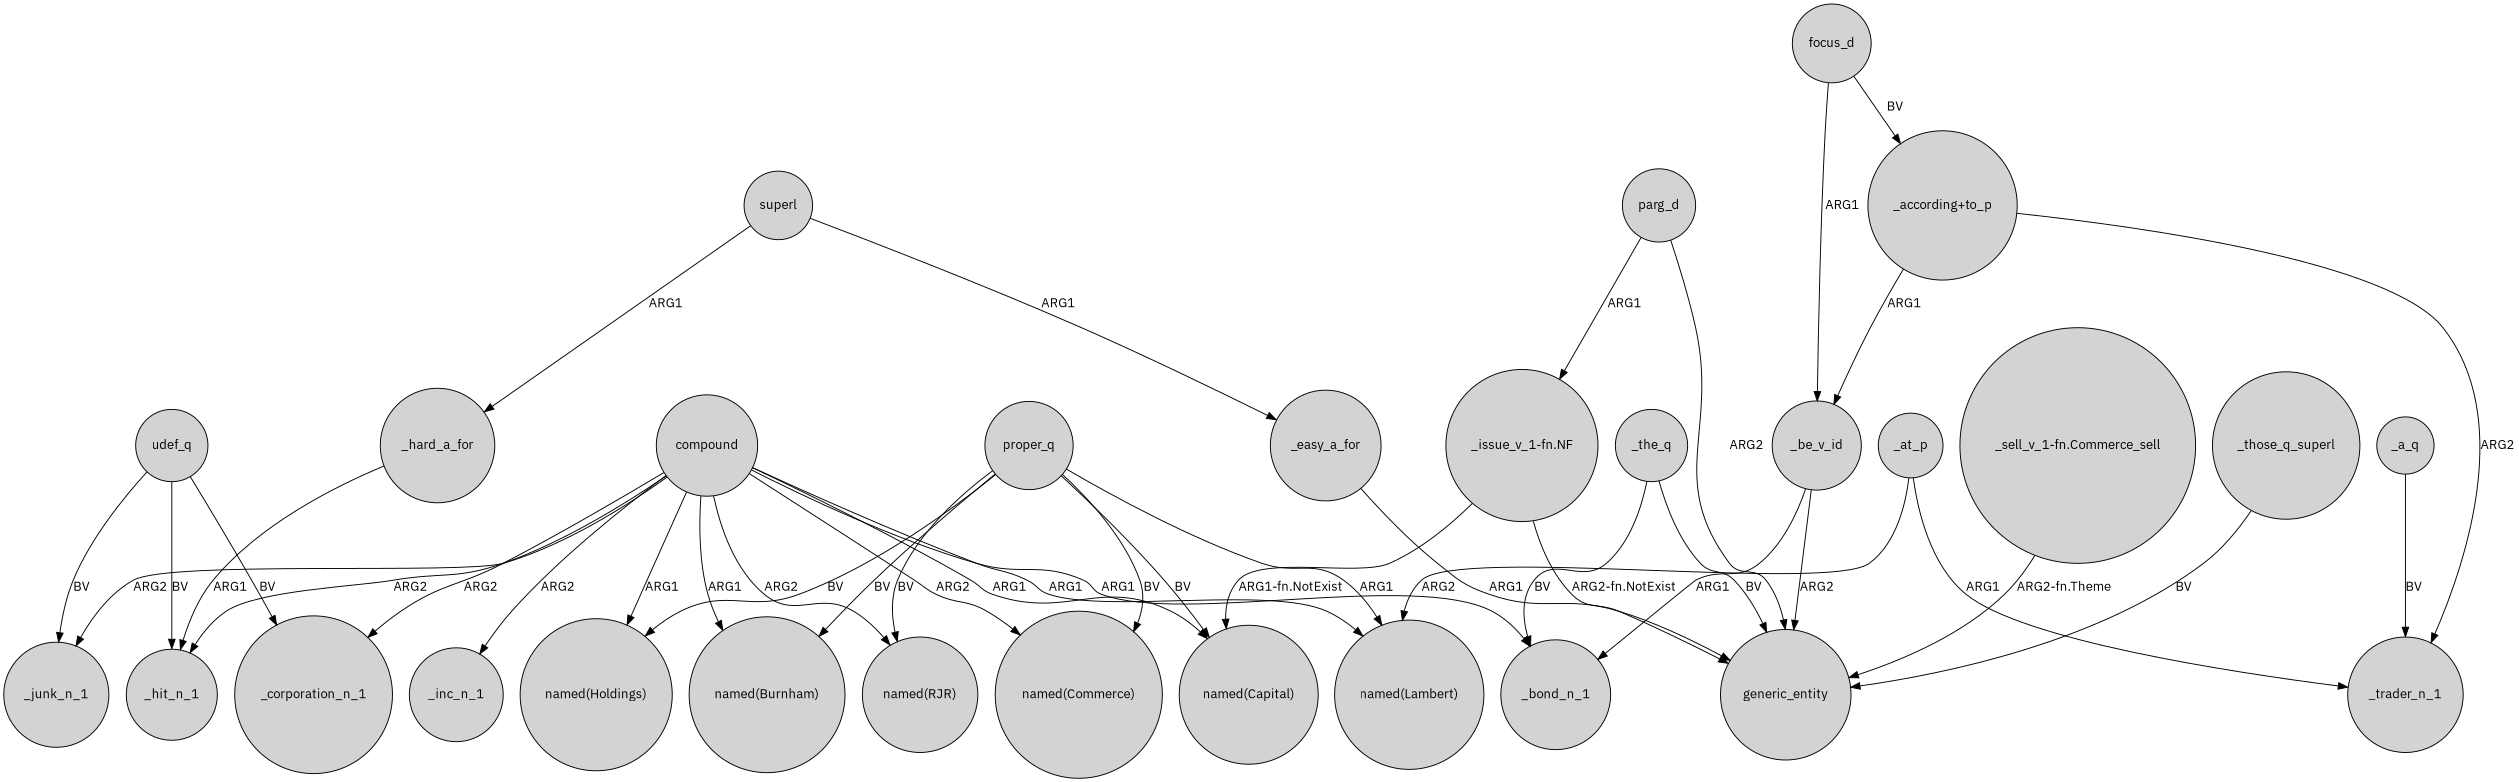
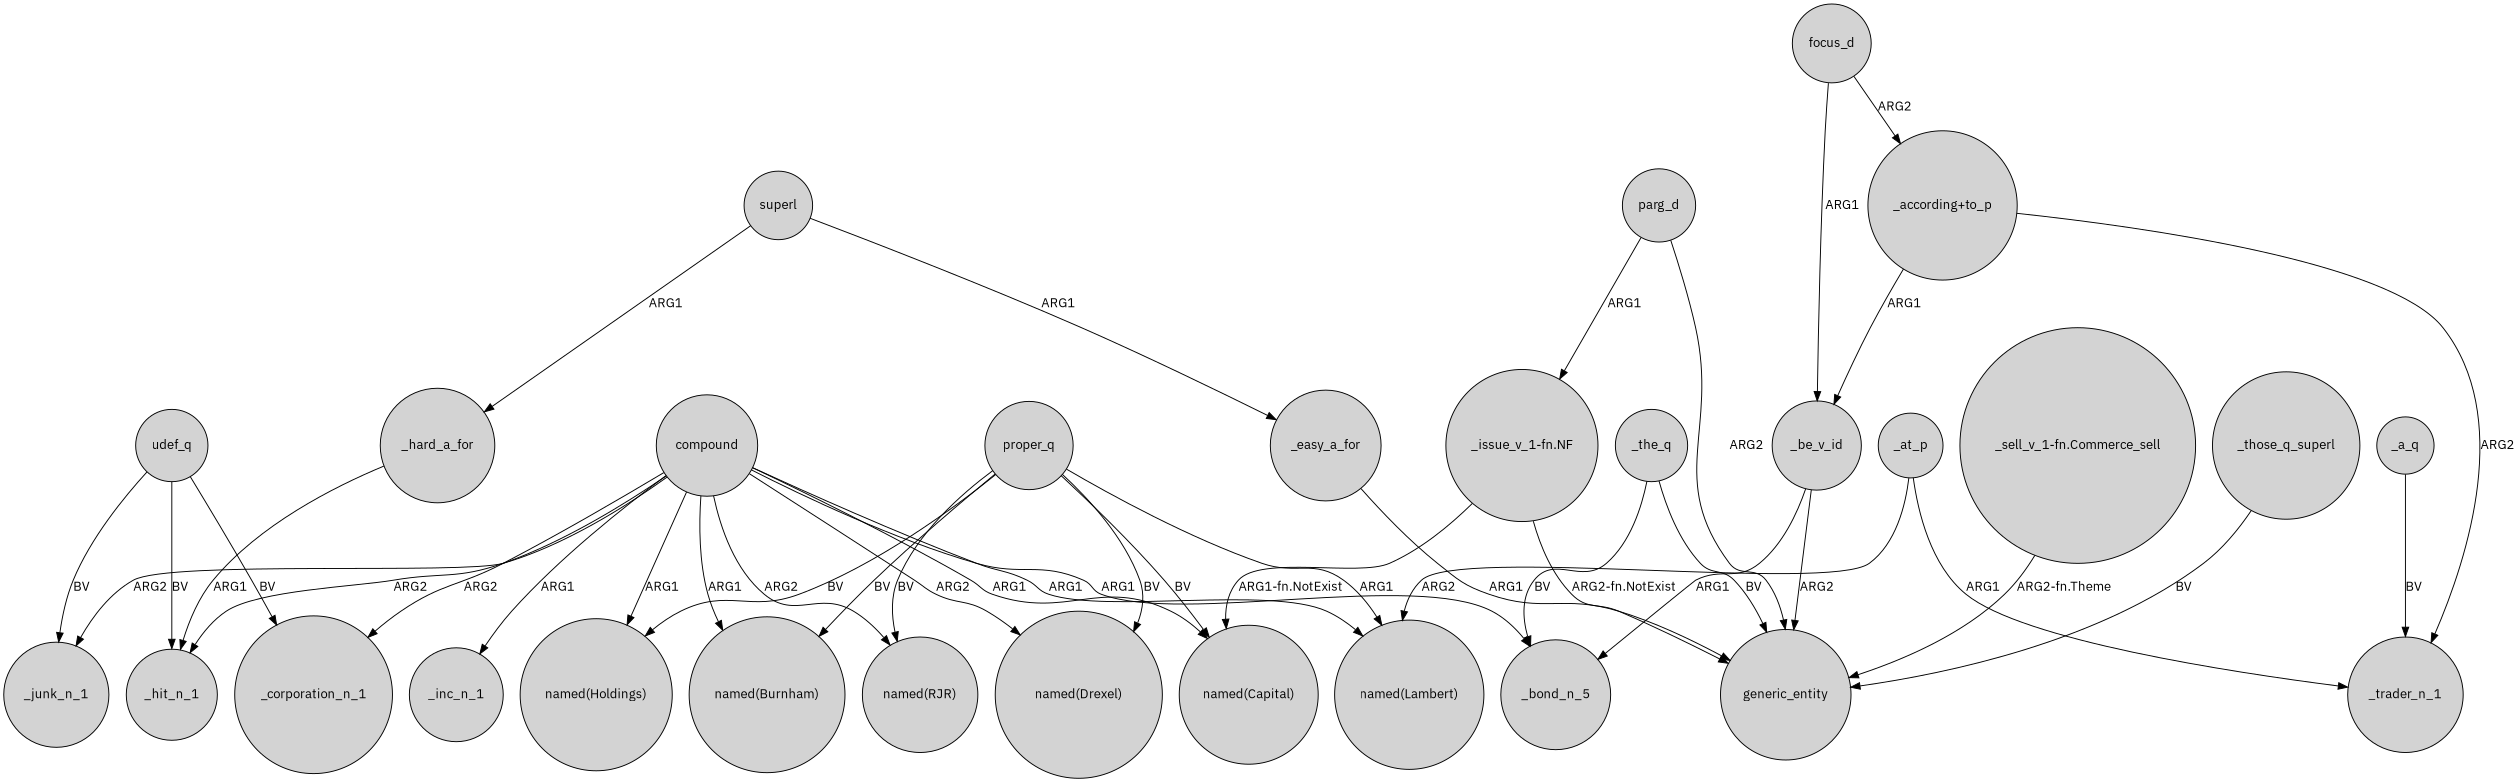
edge "focus_d" -> "_according+to_p": label "BV" -> "ARG2"
edge "compound" -> "_inc_n_1": label "ARG2" -> "ARG1"
node "named(Commerce)": label "named(Commerce)" -> "named(Drexel)"
node "_bond_n_1": label "_bond_n_1" -> "_bond_n_5"
